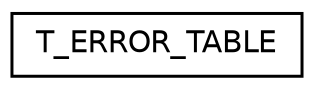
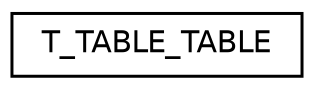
node "T_ERROR_TABLE": label "T_ERROR_TABLE" -> "T_TABLE_TABLE"
